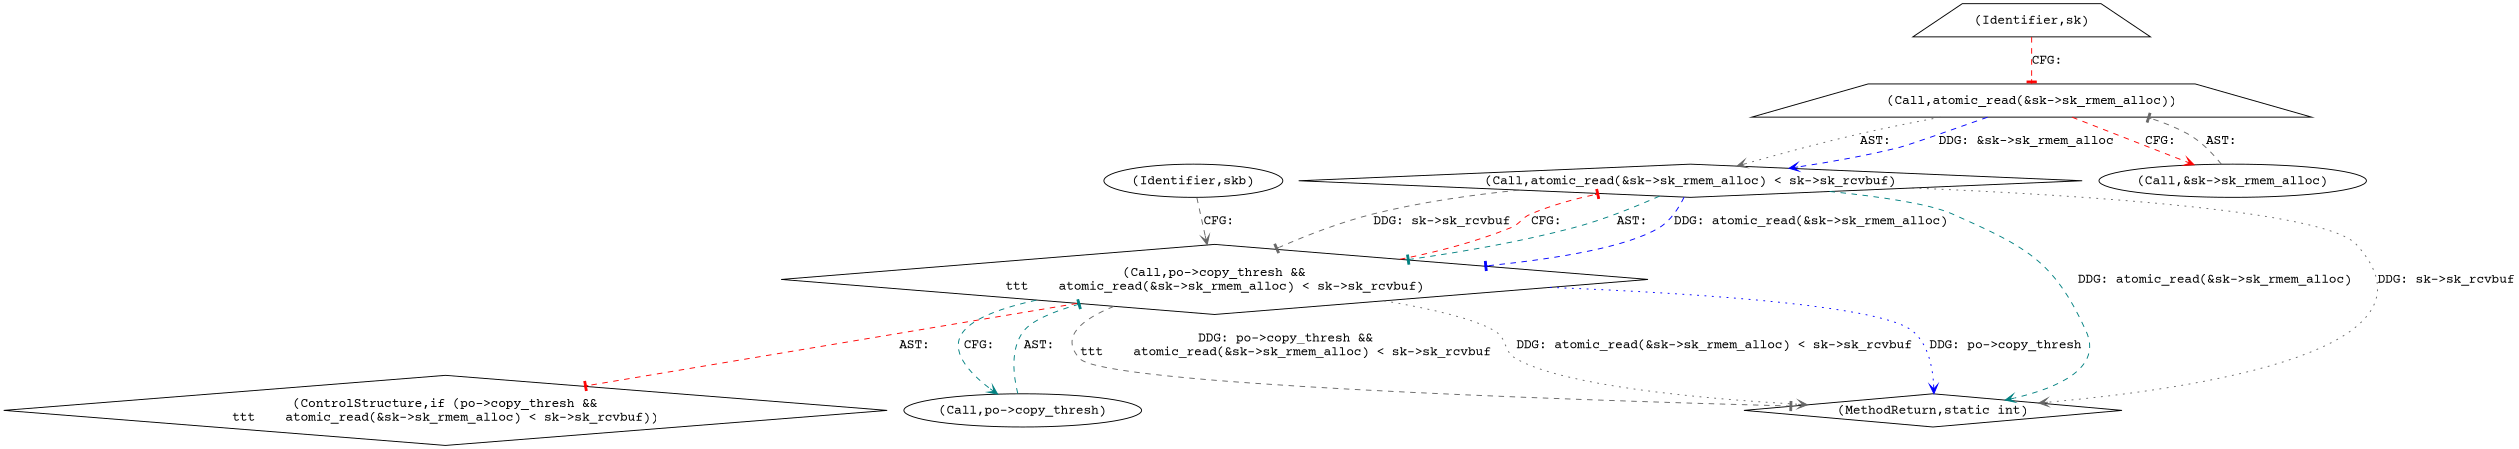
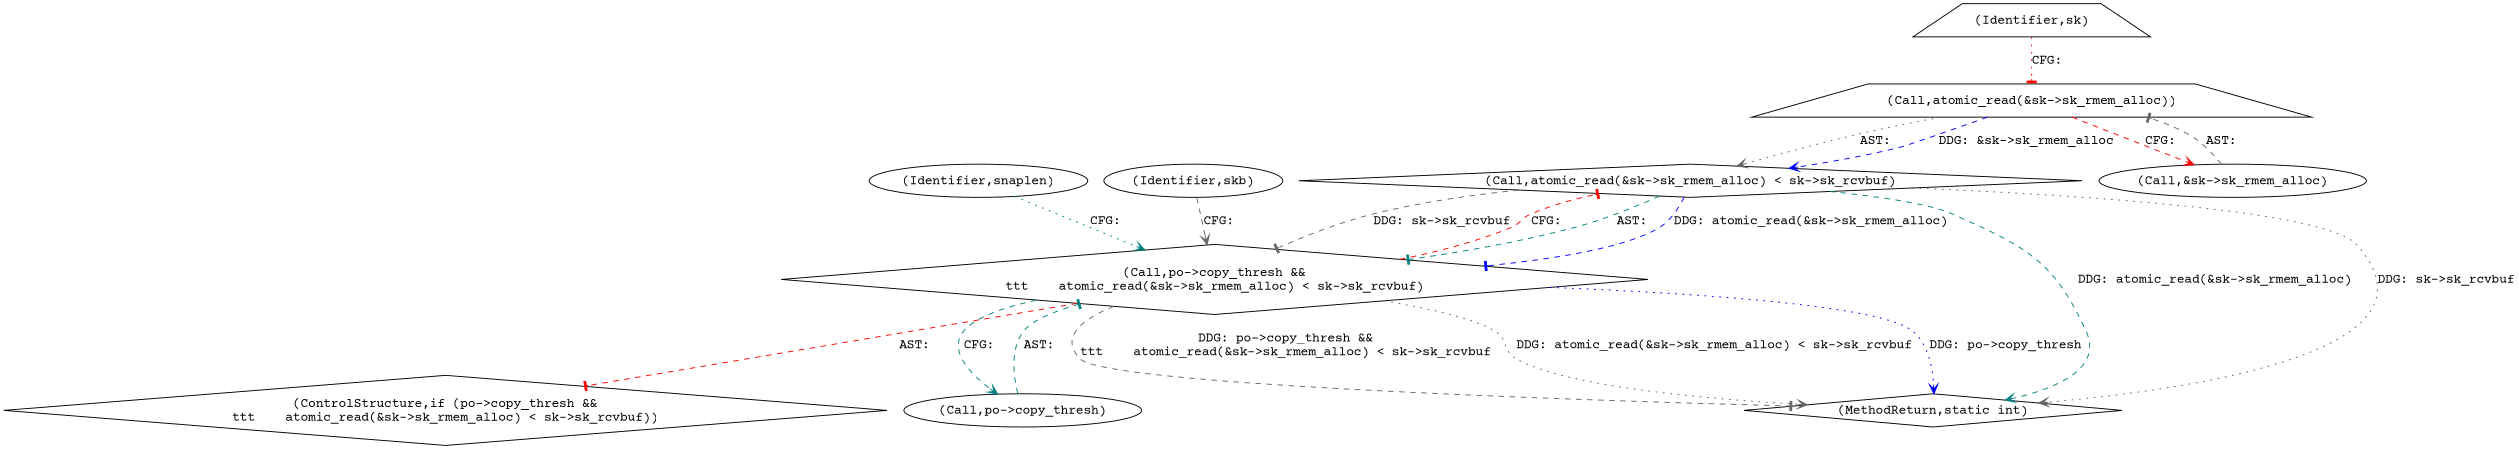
edge "(Identifier,sk)" -> "(Call,atomic_read(&sk->sk_rmem_alloc))": style dashed -> dotted
node "(Identifier,snaplen)": added
